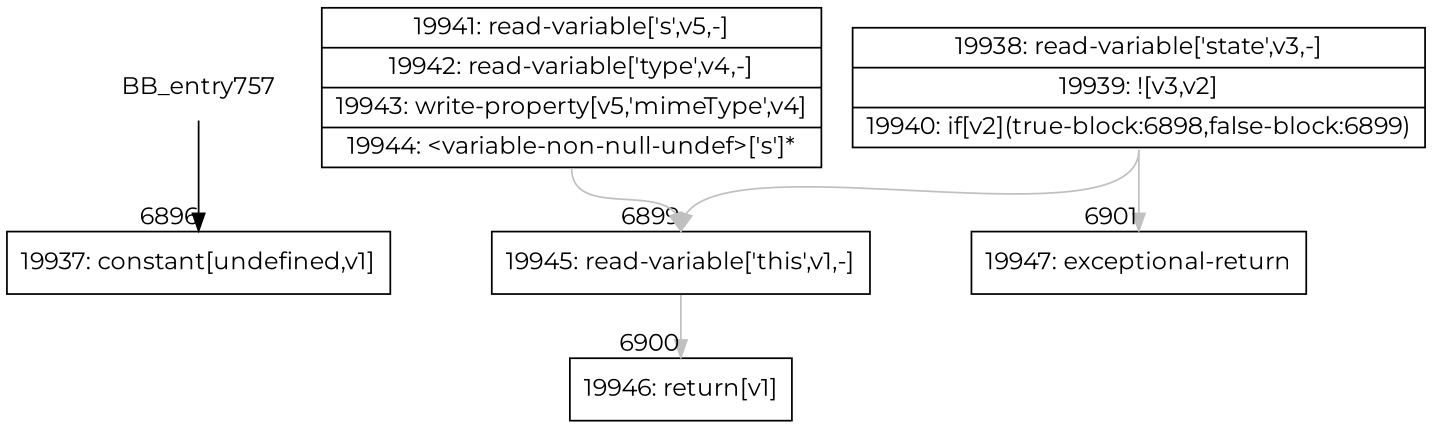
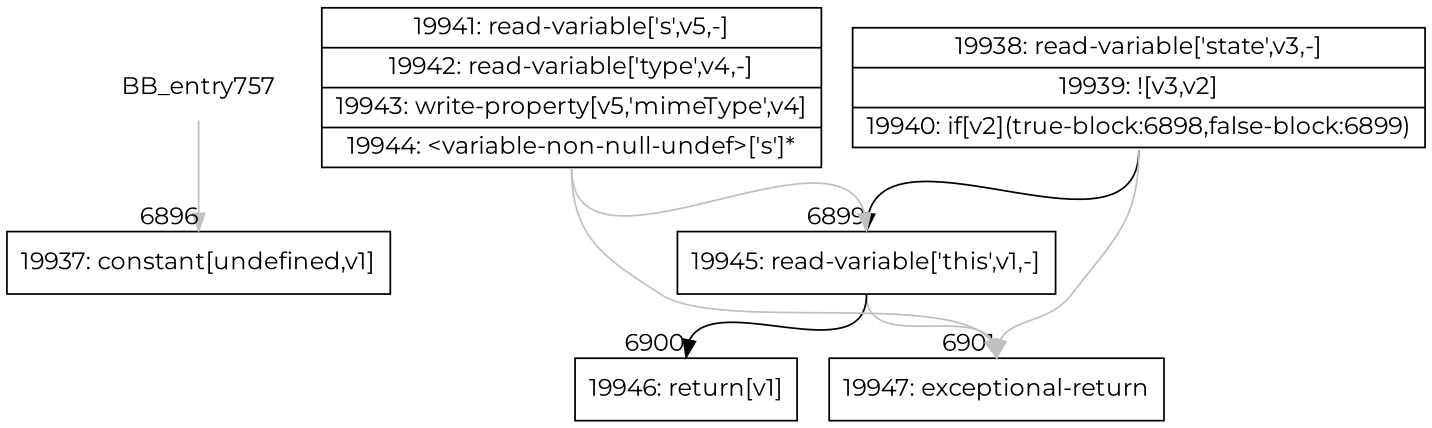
edge "BB_entry757" -> "19937: constant[undefined,v1]": color black -> gray
edge "19938: read-variable['state',v3,-]" -> "19945: read-variable['this',v1,-]": color gray -> black
edge "19941: read-variable['s',v5,-]" -> "19947: exceptional-return": added
edge "19945: read-variable['this',v1,-]" -> "19946: return[v1]": color gray -> black
edge "19945: read-variable['this',v1,-]" -> "19947: exceptional-return": added
